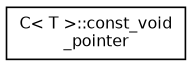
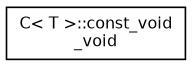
node "C< T >::const_void _pointer": label "C< T >::const_void _pointer" -> "C< T >::const_void _void"
